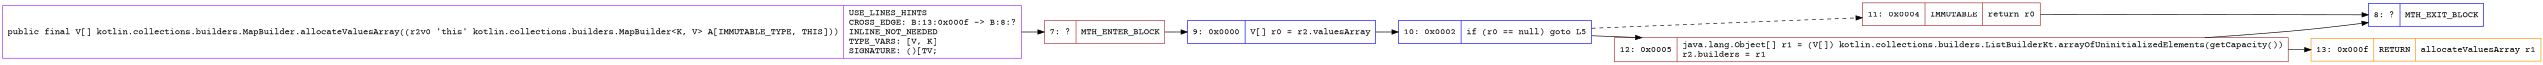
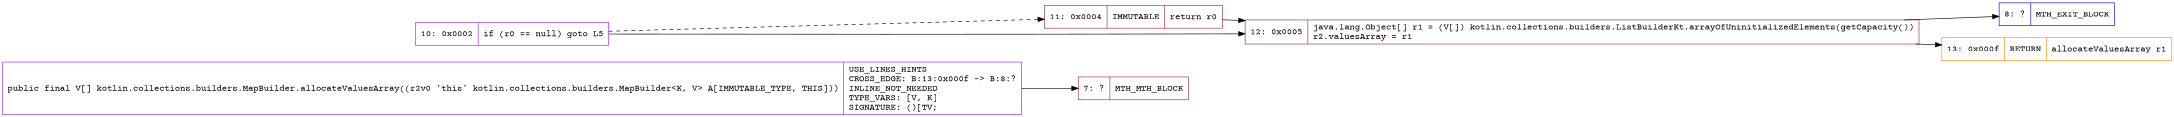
edge "11: 0x0004" -> "8: ?": now "11: 0x0004" -> "12: 0x0005"
node "7: ?": text "MTH_ENTER_BLOCK" -> "MTH_MTH_BLOCK"
node "9: 0x0000": removed
node "10: 0x0002": color blue -> purple
node "12: 0x0005": text "r2.builders = r1" -> "r2.valuesArray = r1"
